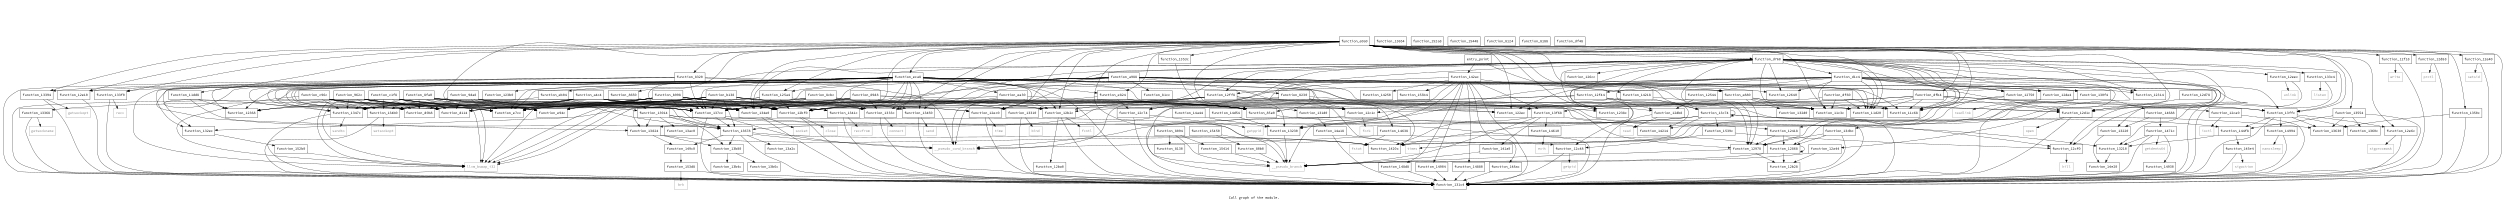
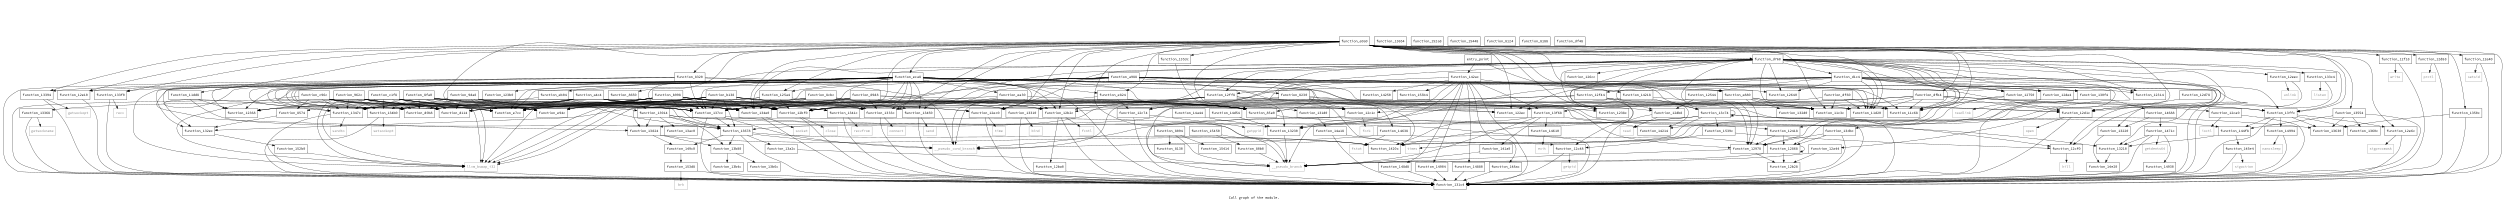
edge "function_d1c4" -> "function_11c3c": now "function_8230" -> "function_11c3c"
node "function_81cc": removed
node "function_8574": added
edge "function_15414" -> "__pseudo_branch": now "function_13a2c" -> "__pseudo_branch"
